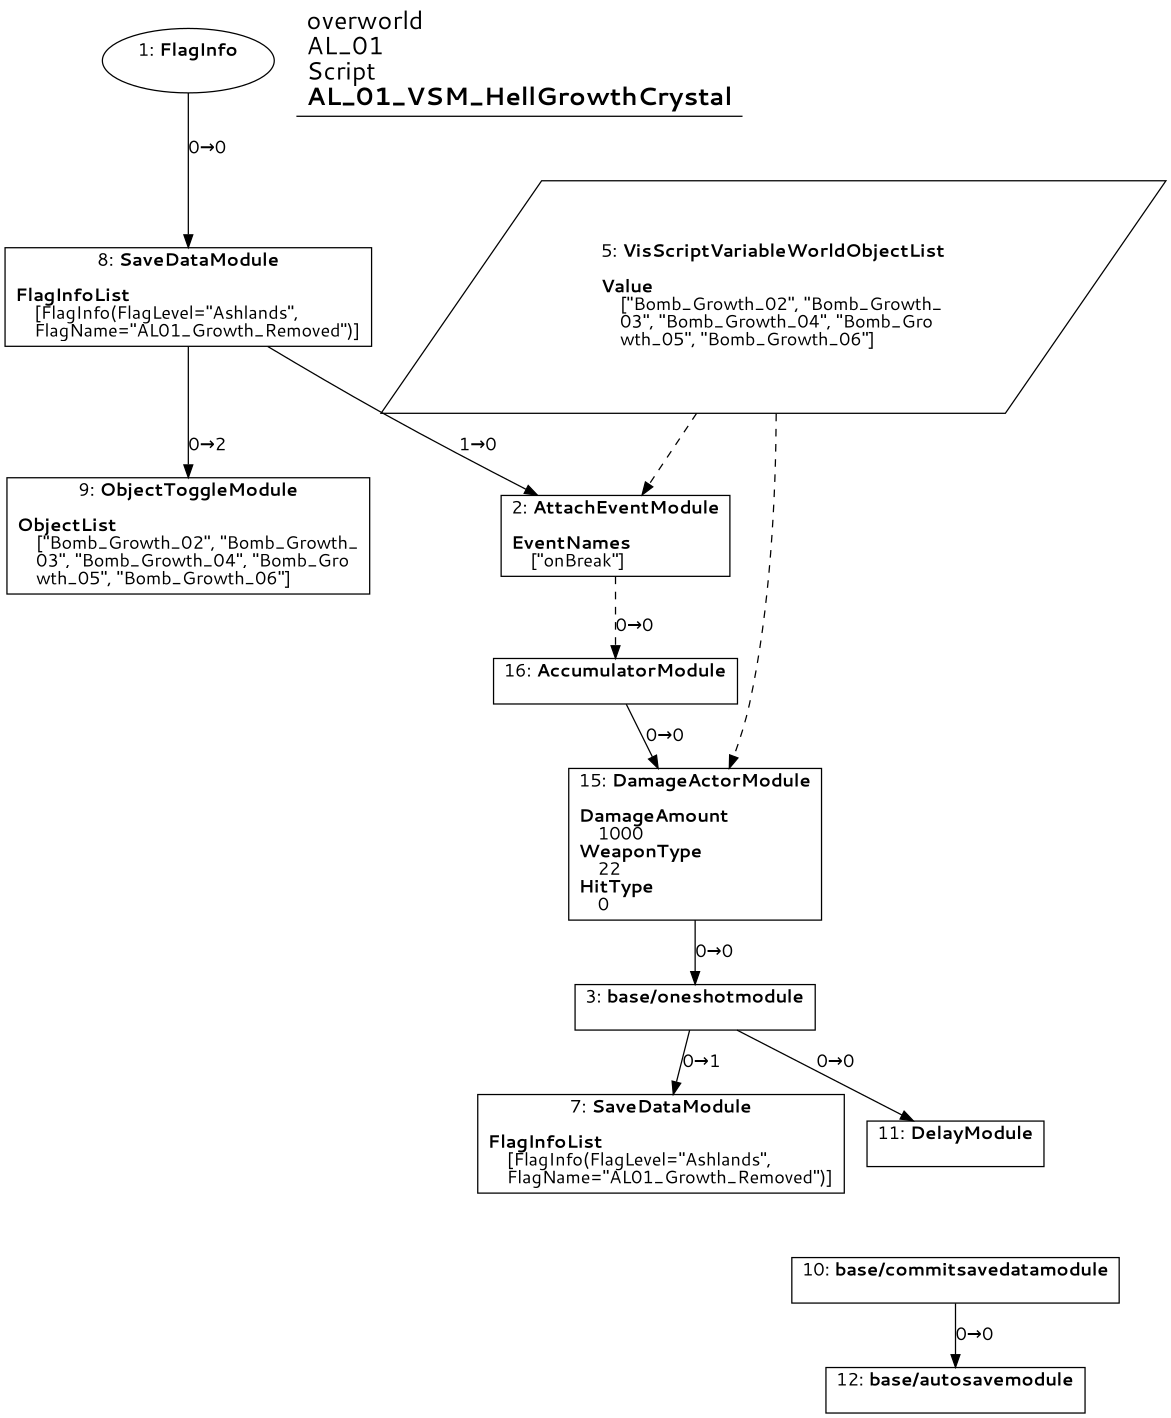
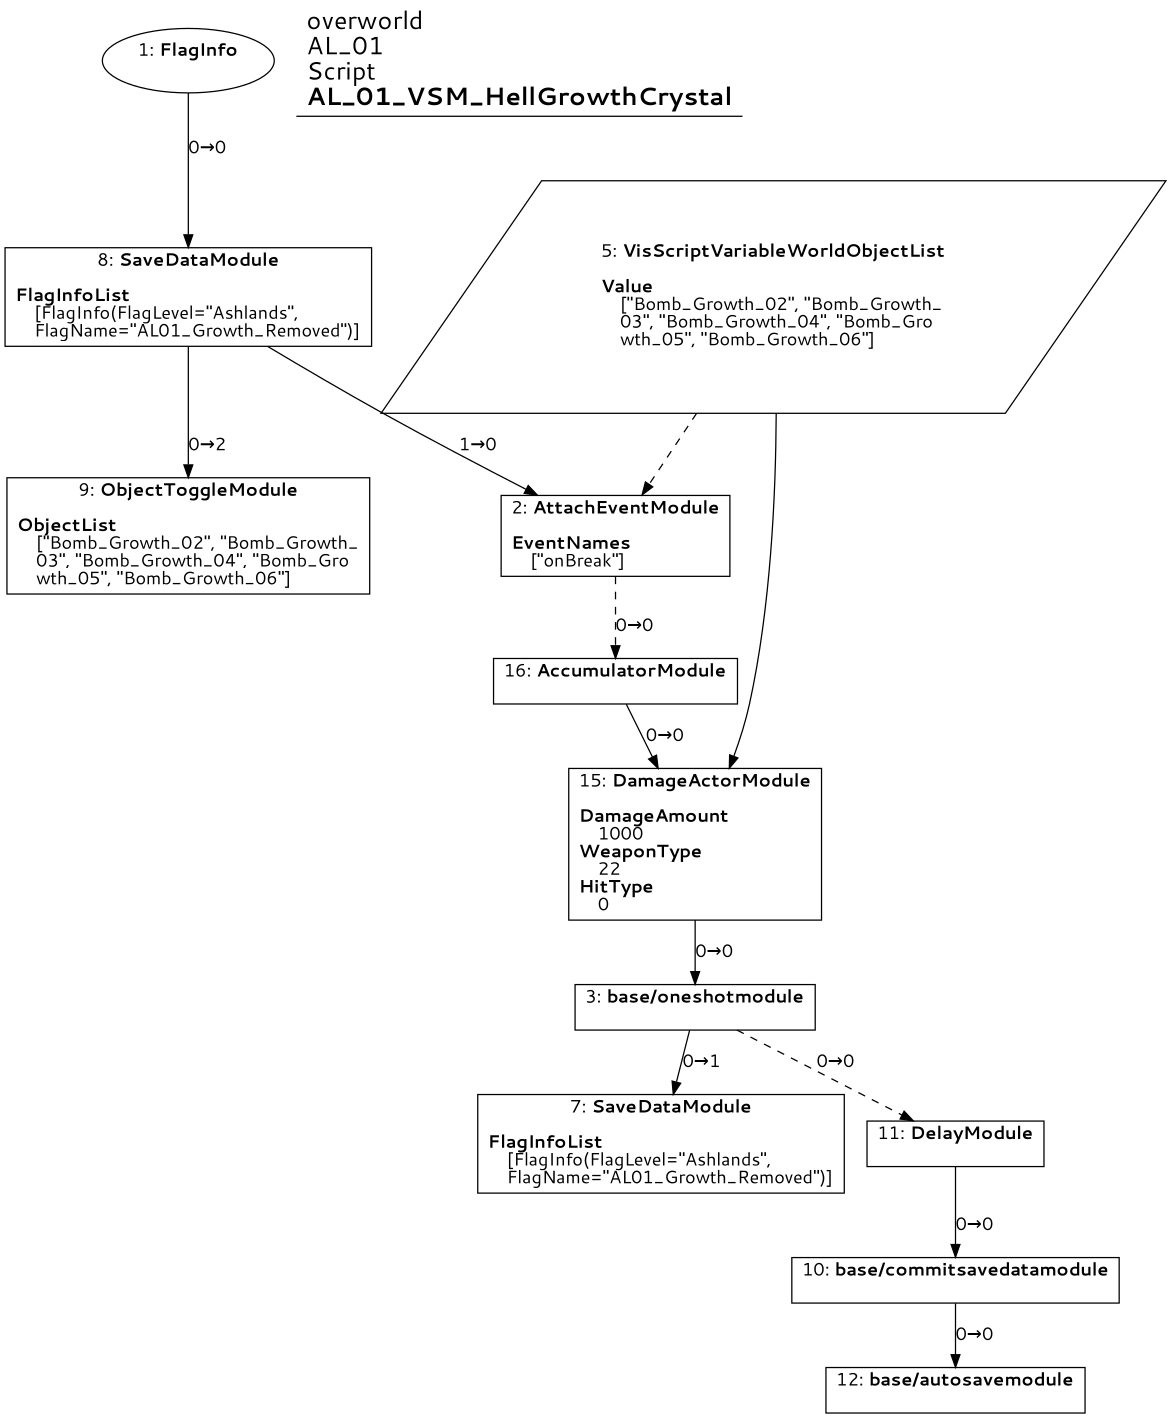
edge "5:" -> "15:": style dashed -> solid
edge "3:" -> "11:": style solid -> dashed
edge "11:" -> "10:": added, label "0→0"
